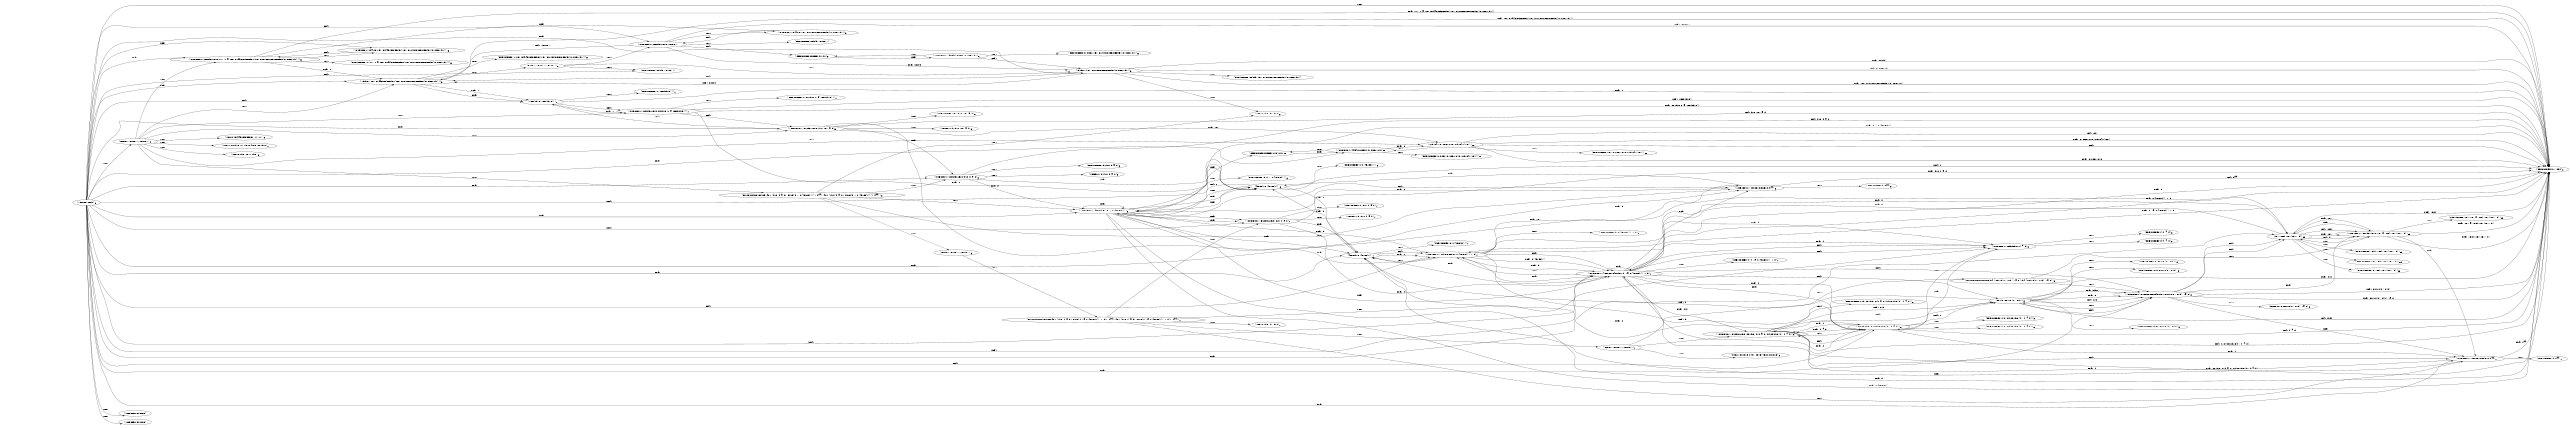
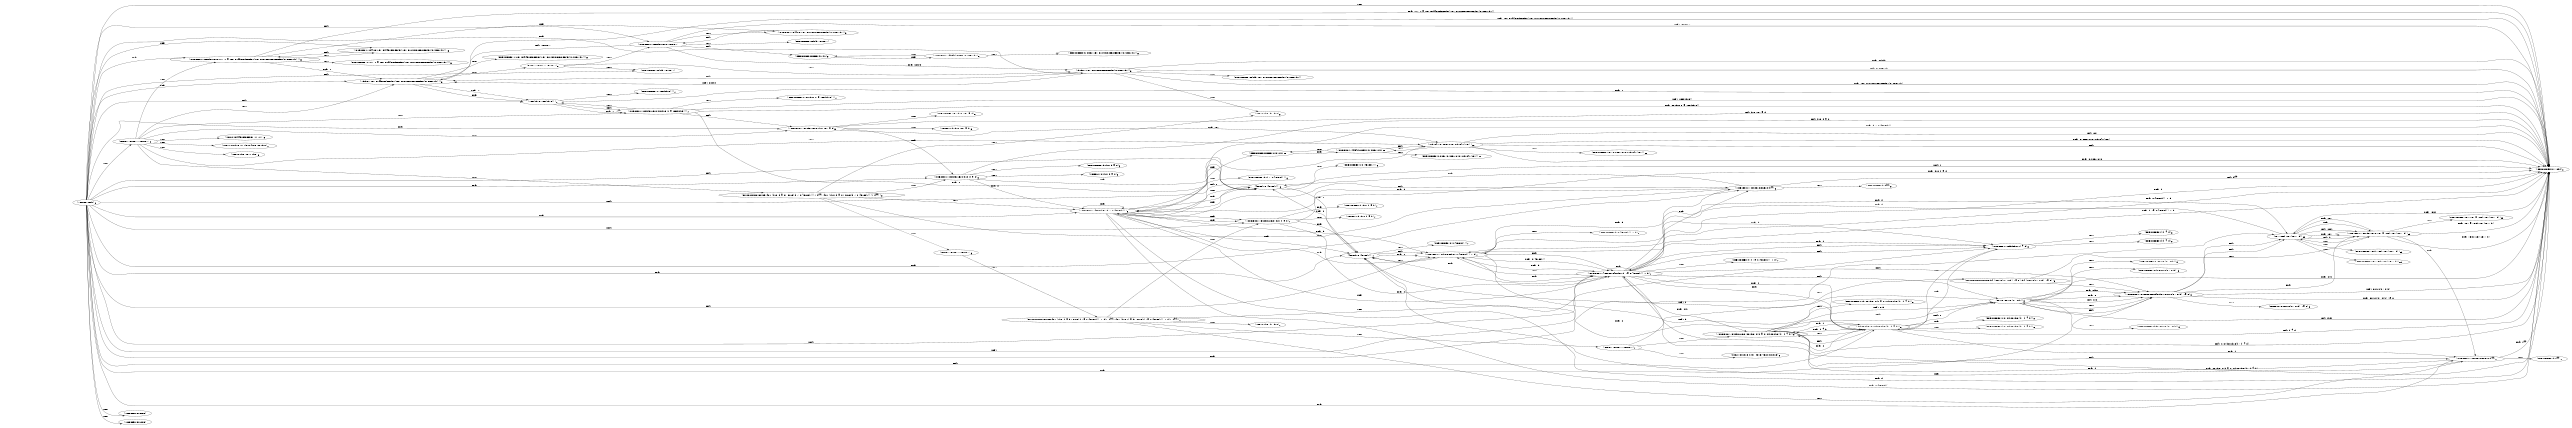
edge "(<operator>.fieldAccess,System.in)" -> "(<init>,new InputStreamReader(System.in))": removed, label "CFG:"
edge "(<operator>.assignment,int max = 0)" -> "(readLine,readLine())": now "(<operator>.assignment,String s = readLine())" -> "(readLine,readLine())"
edge "(<operator>.fieldAccess,System.out)" -> "(println,System.out.println(max))": label "DDG: s" -> "CFG: "
edge "(METHOD,main)" -> "(<operator>.fieldAccess,System.out)": now "(METHOD,main)" -> "(println,System.out.println(max))"
edge "(<operator>.assignment,int j = 0)" -> "(IDENTIFIER,j,int j = 0)": label "AST: " -> "CDG: "
edge "(<operator>.subtraction,s.length() - i)" -> "(<operator>.postIncrement,i++)": reversed
edge "(<operator>.assignment,int max = 0)" -> "(max,Math.max(max, i))": removed, label "DDG: max"
node "(IDENTIFIER,i,Math.max(max, i))": removed
edge "(substring,s.substring(j, j + i))" -> "(IDENTIFIER,s,s.substring(j, j + i))": label "AST: " -> "CDG: "
edge "(<operator>.greaterEqualsThan,count(s, sub) >= 2)" -> "(<operator>.postIncrement,j++)": removed, label "CFG:"
